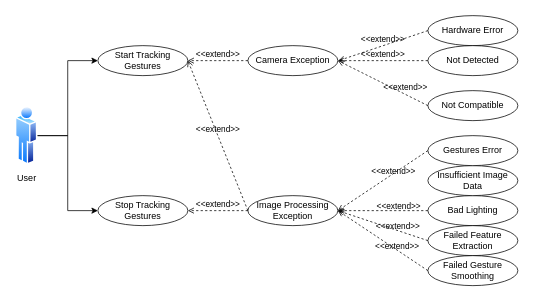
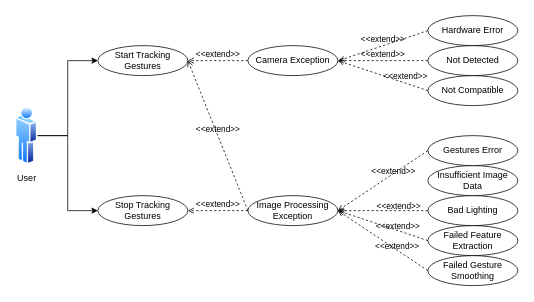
node "Not Compatible": moved (473, 105) -> (473, 90)
